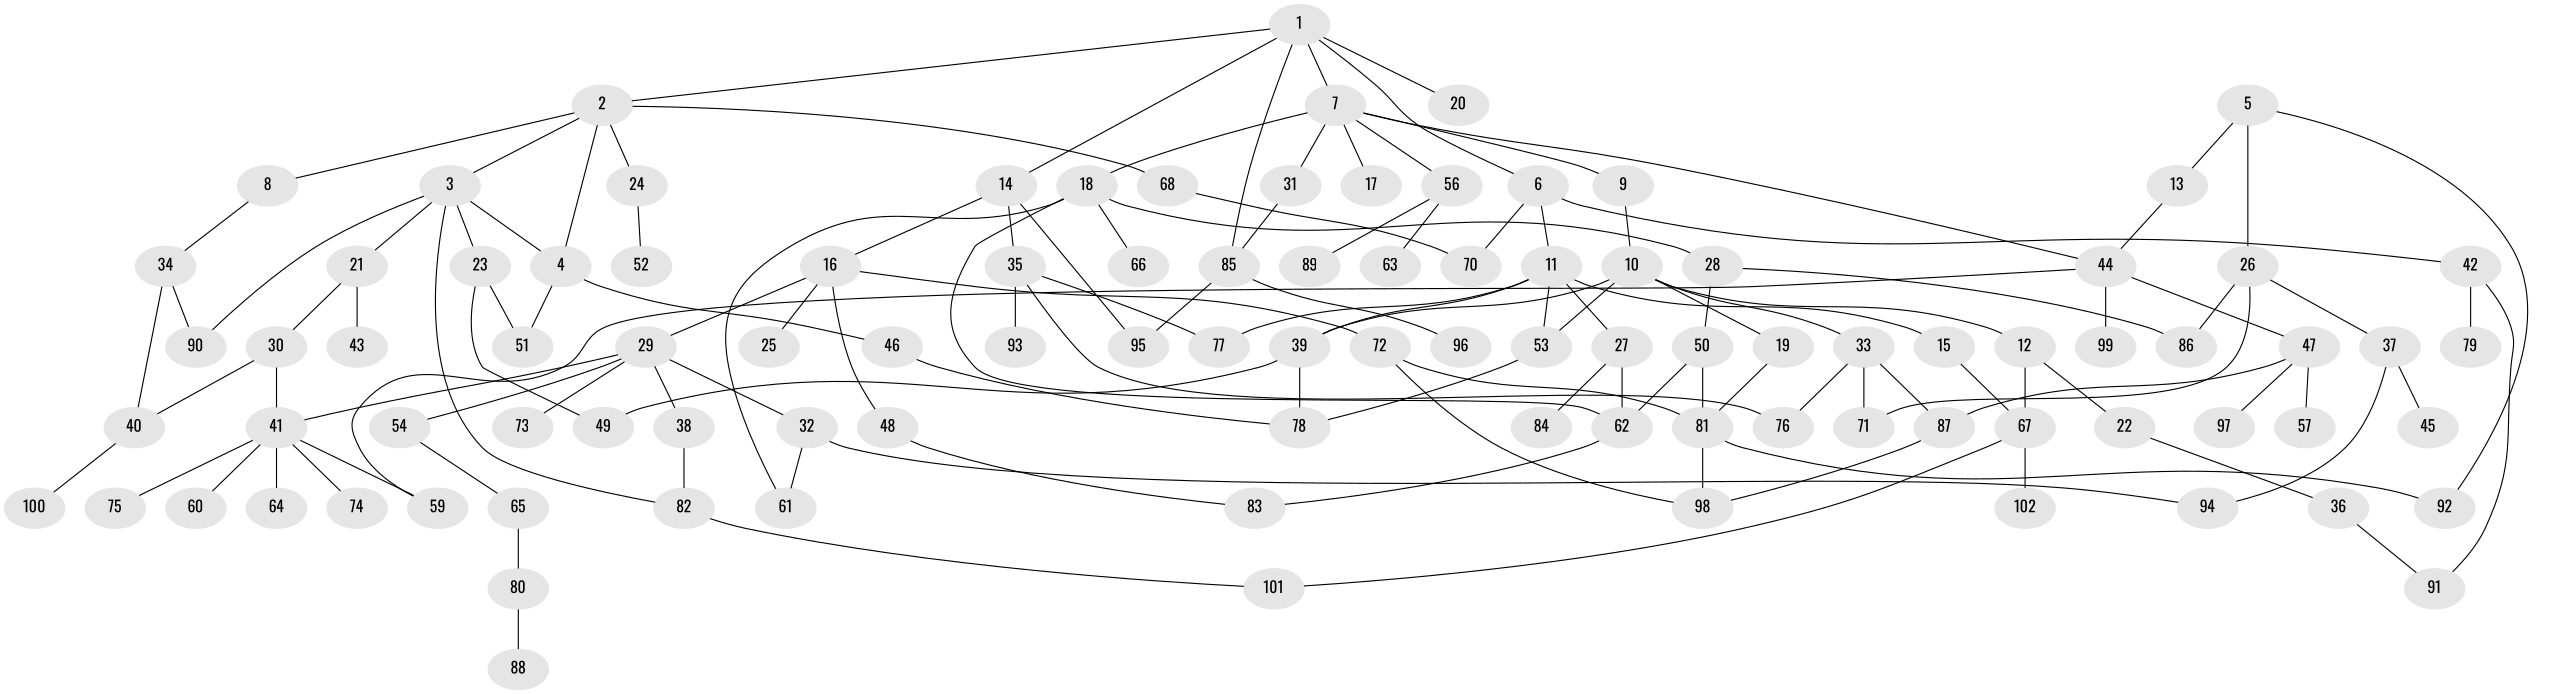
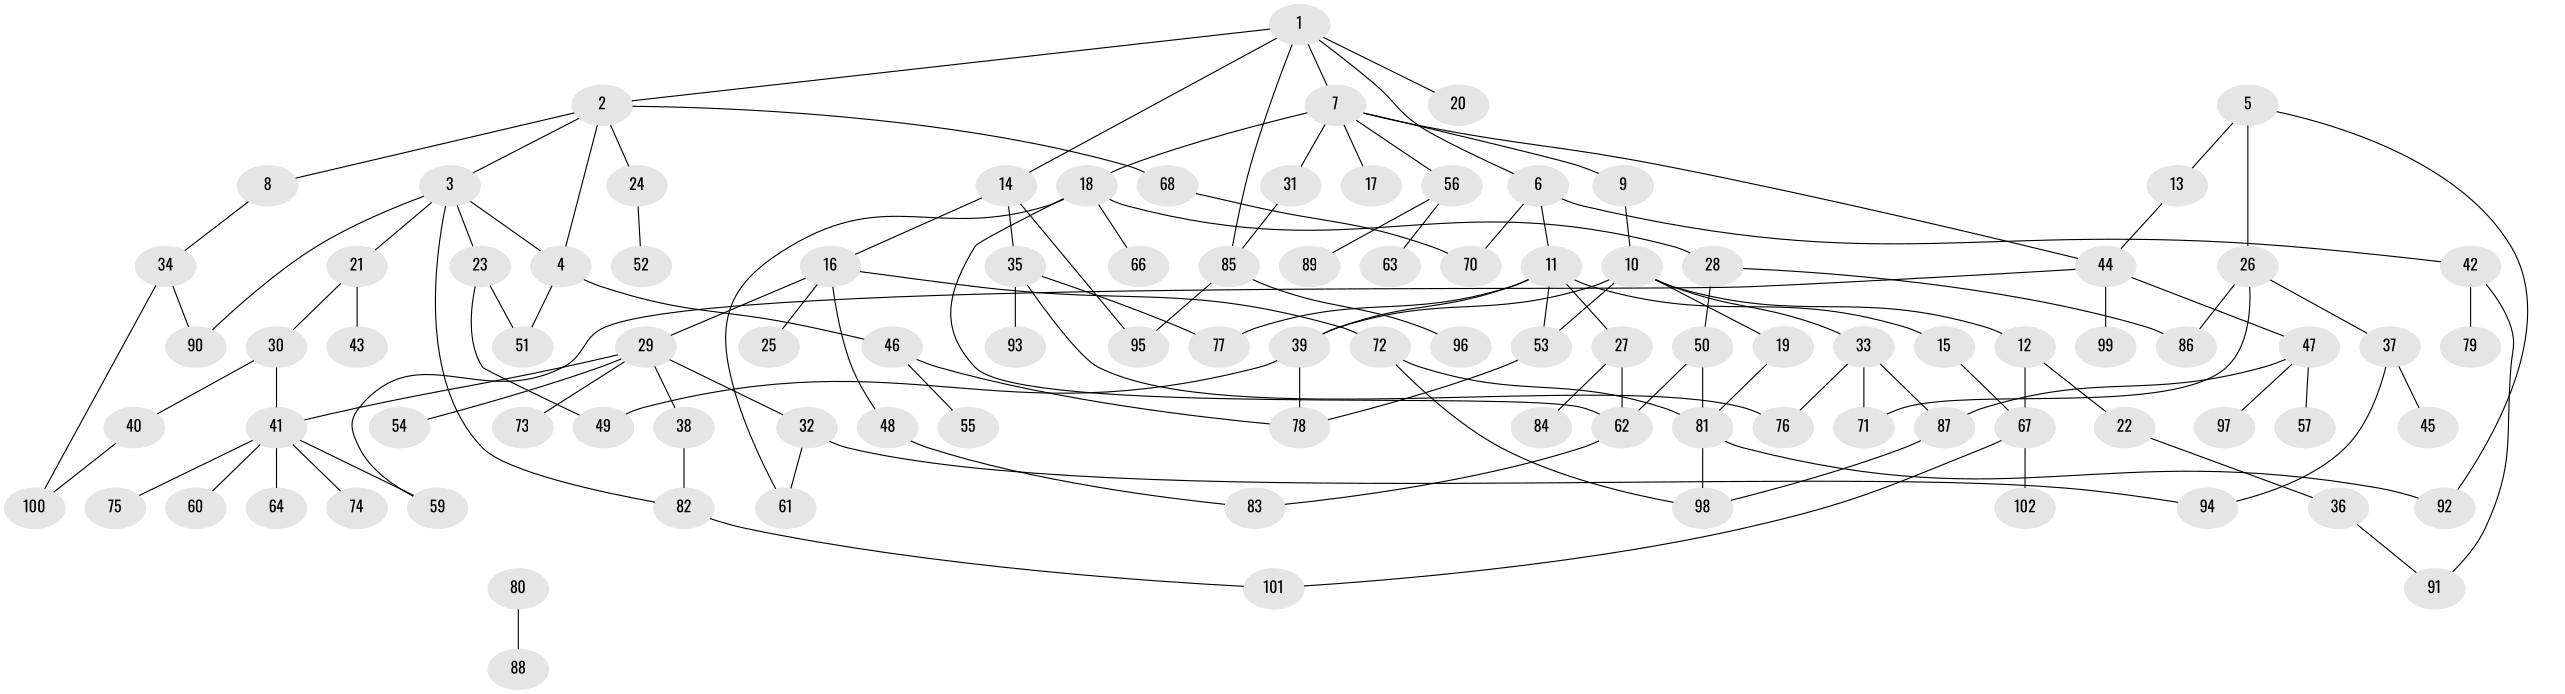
edge "34" -- "40": now "34" -- "100"
node "55": added
node "65": removed
